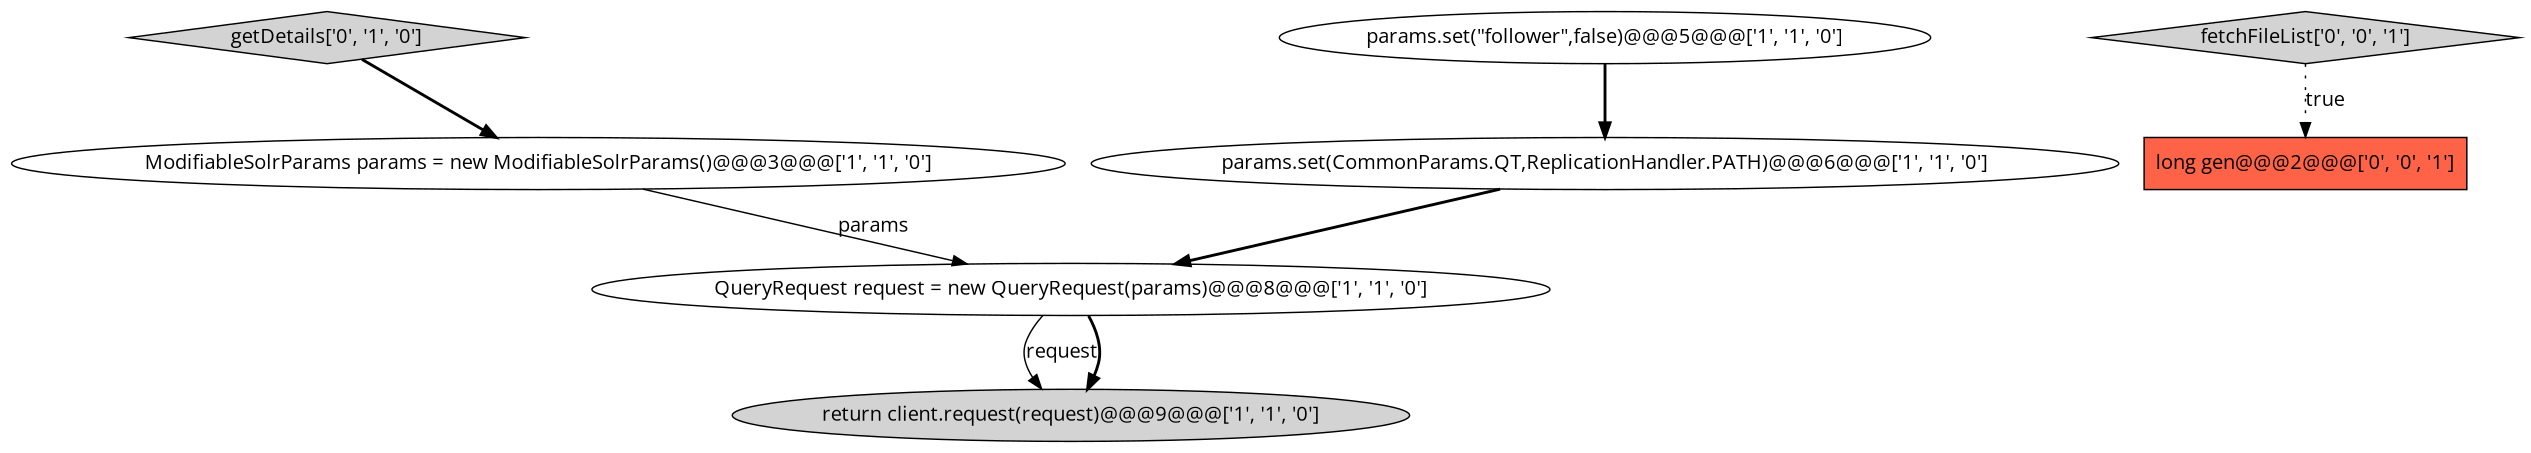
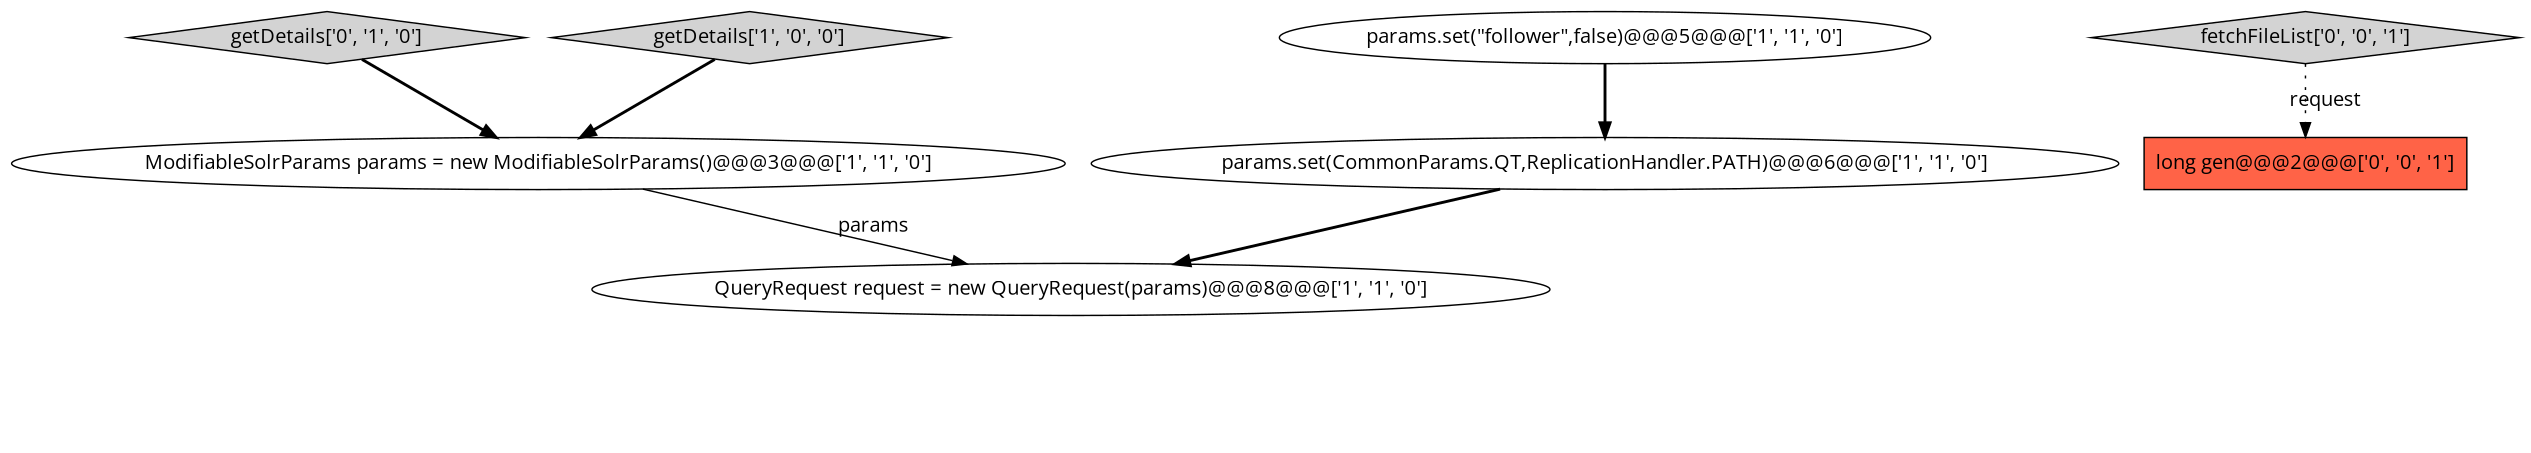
node "getDetails['1', '0', '0']": added
edge "fetchFileList['0', '0', '1']" -> "long gen@@@2@@@['0', '0', '1']": label "true" -> "request"
node "return client.request(request)@@@9@@@['1', '1', '0']": removed
